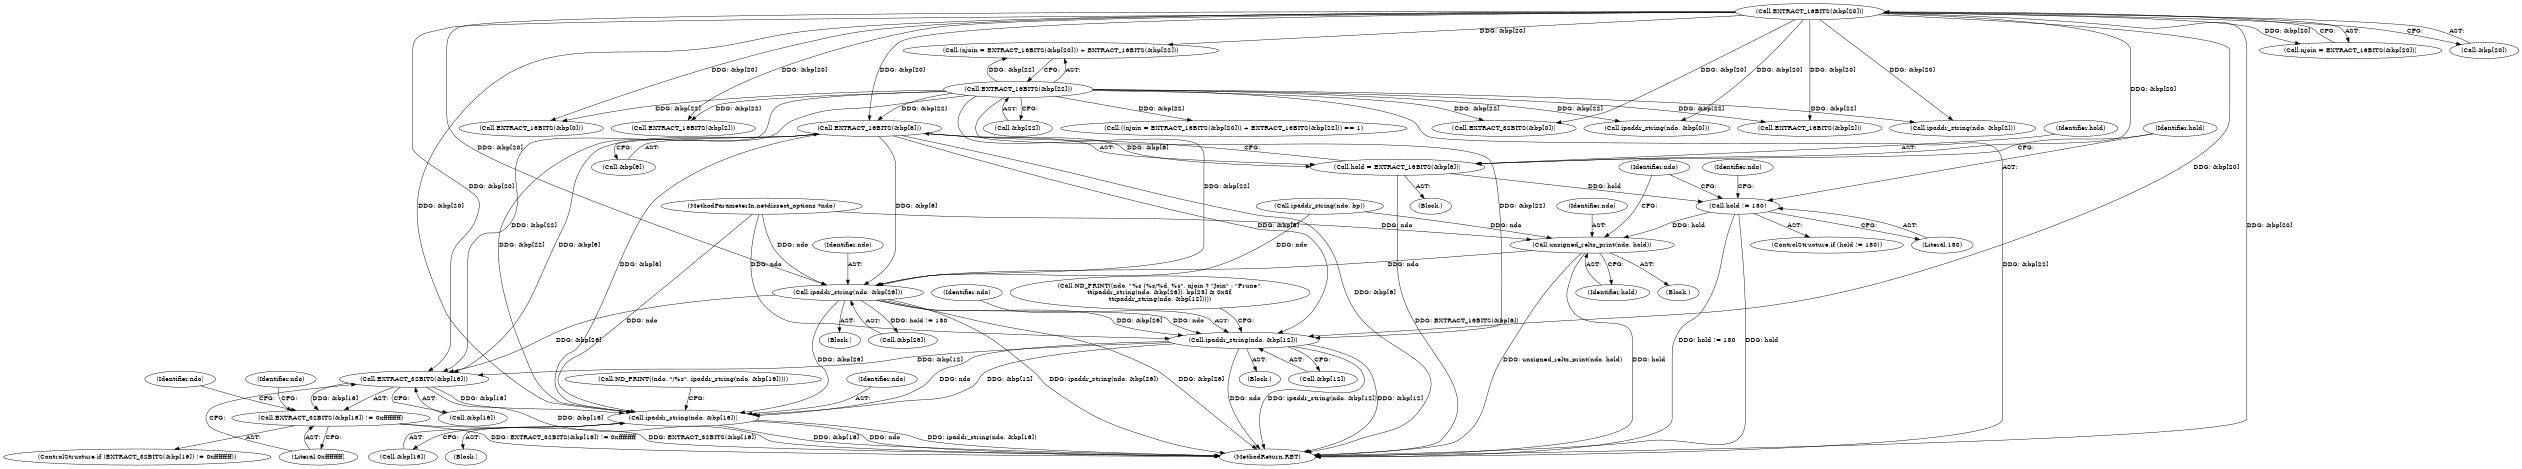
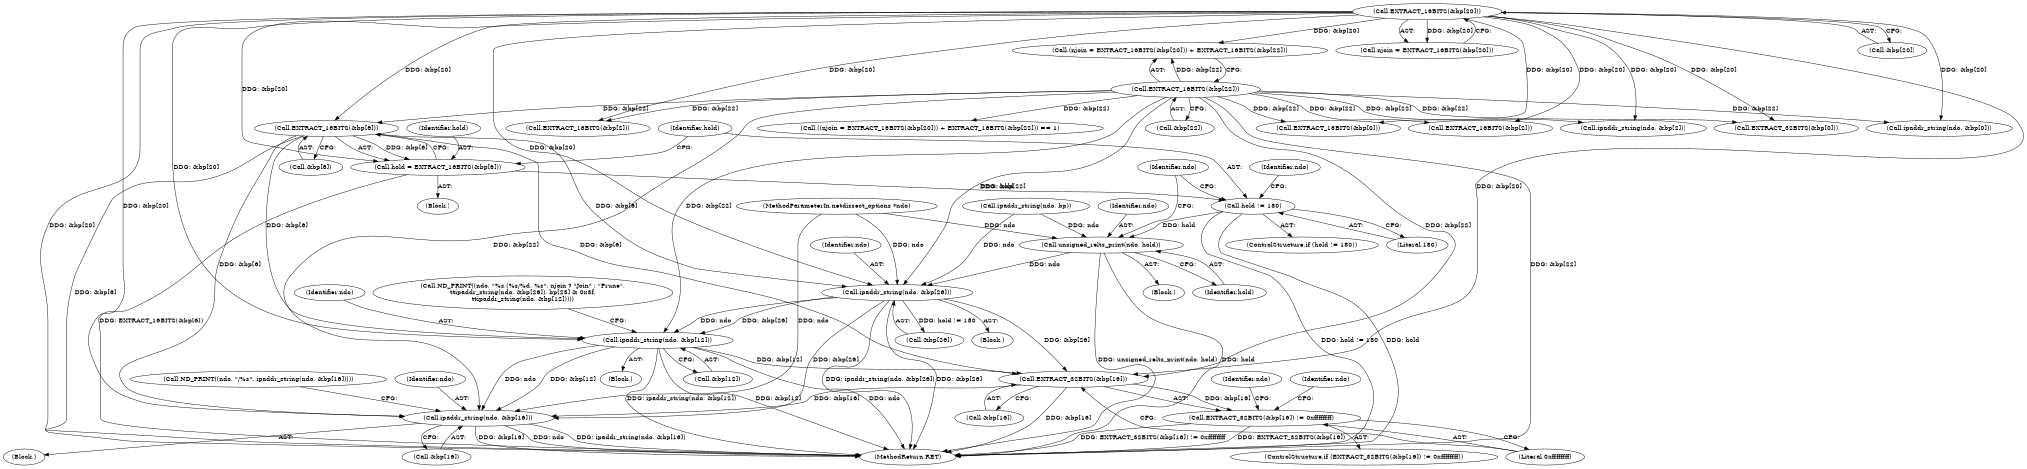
edge "(MethodParameterIn,netdissect_options *ndo)" -> "(Call,ipaddr_string(ndo, &bp[12]))": removed, label "DDG: ndo"
